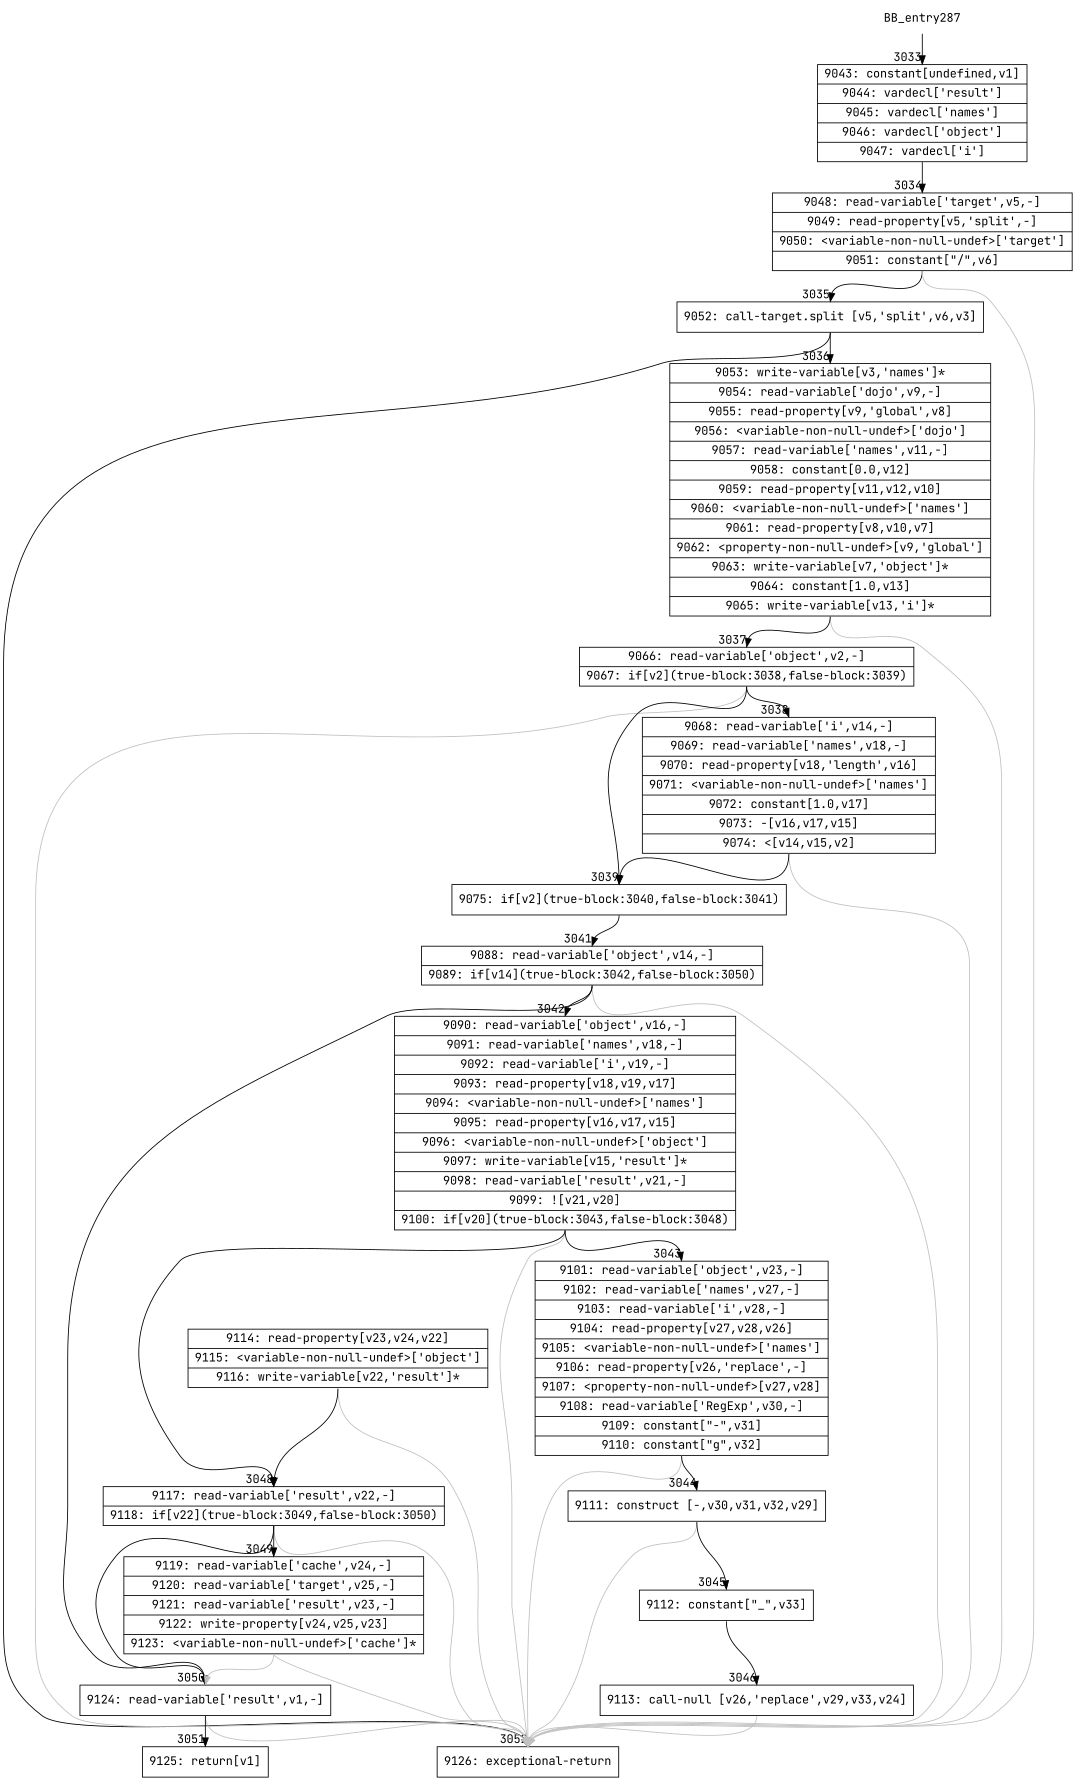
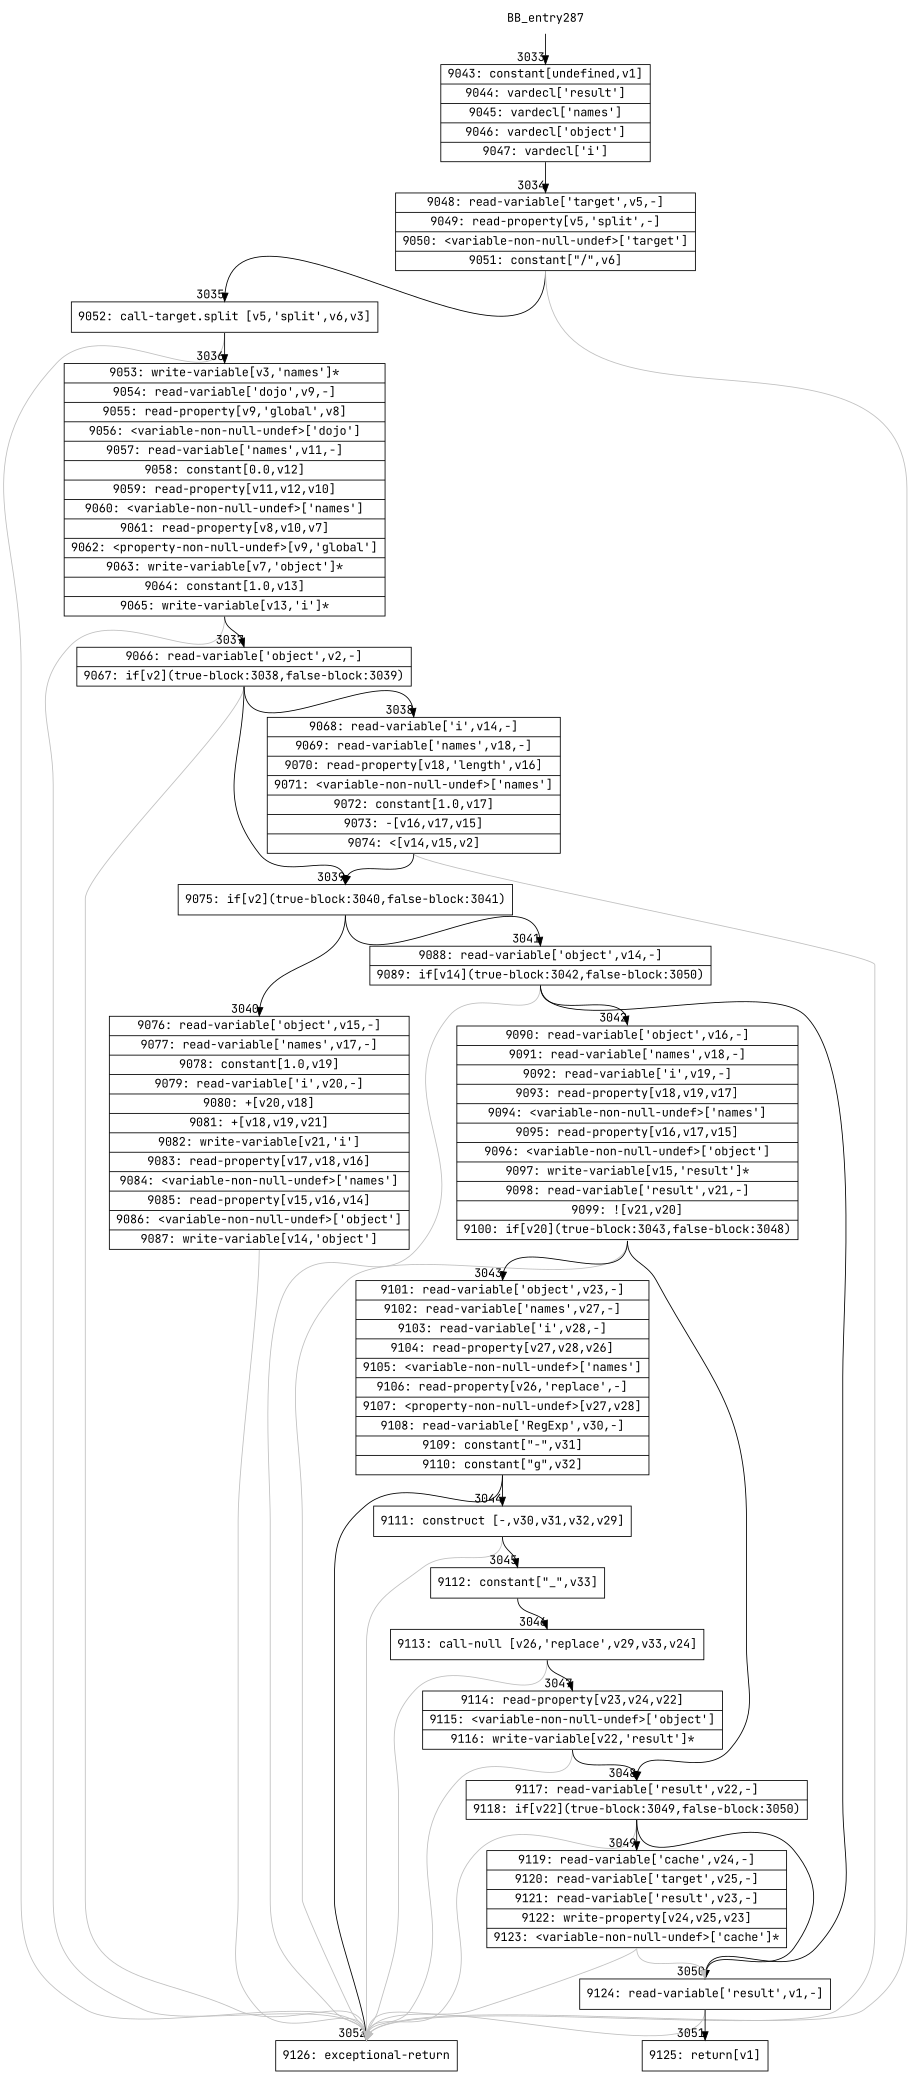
edge "9052: call-target.split [v5,'split',v6,v3]" -> "9126: exceptional-return": color black -> gray
node "9076: read-variable['object',v15,-]": added
edge "9101: read-variable['object',v23,-]" -> "9126: exceptional-return": color gray -> black
edge "9113: call-null [v26,'replace',v29,v33,v24]" -> "9114: read-property[v23,v24,v22]": added
